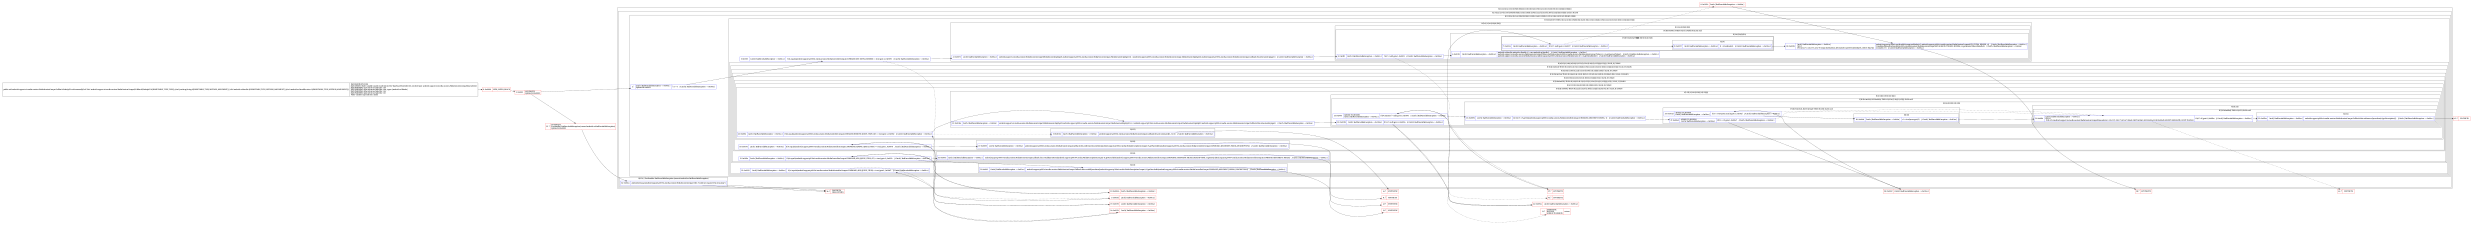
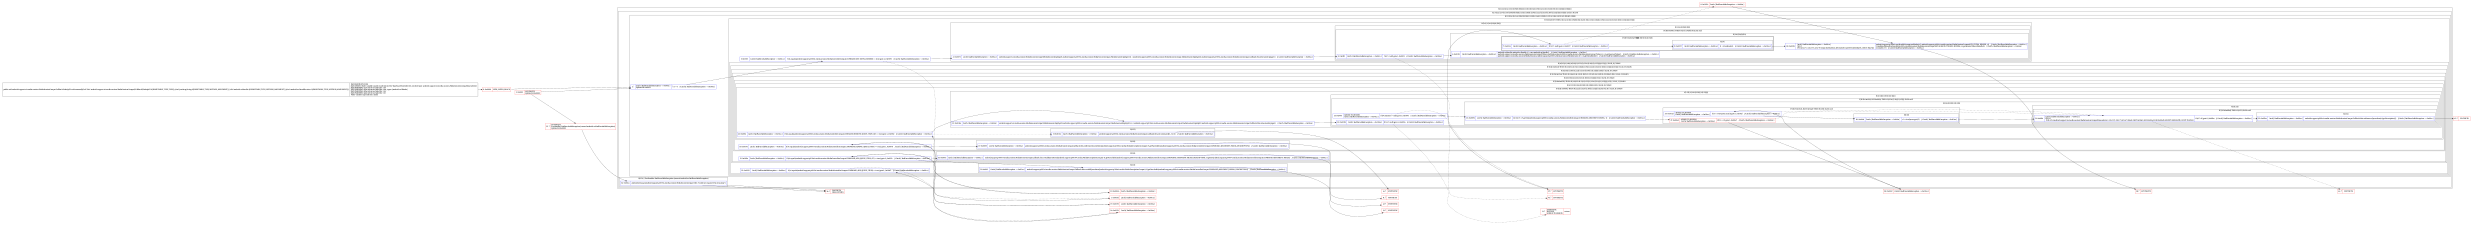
edge "0: 0x0000" -> "1: 0x0002": now "0: 0x0000" -> "2: ?"
node "27: 0x00a5": color blue -> red
node "24: 0x009a": removed
